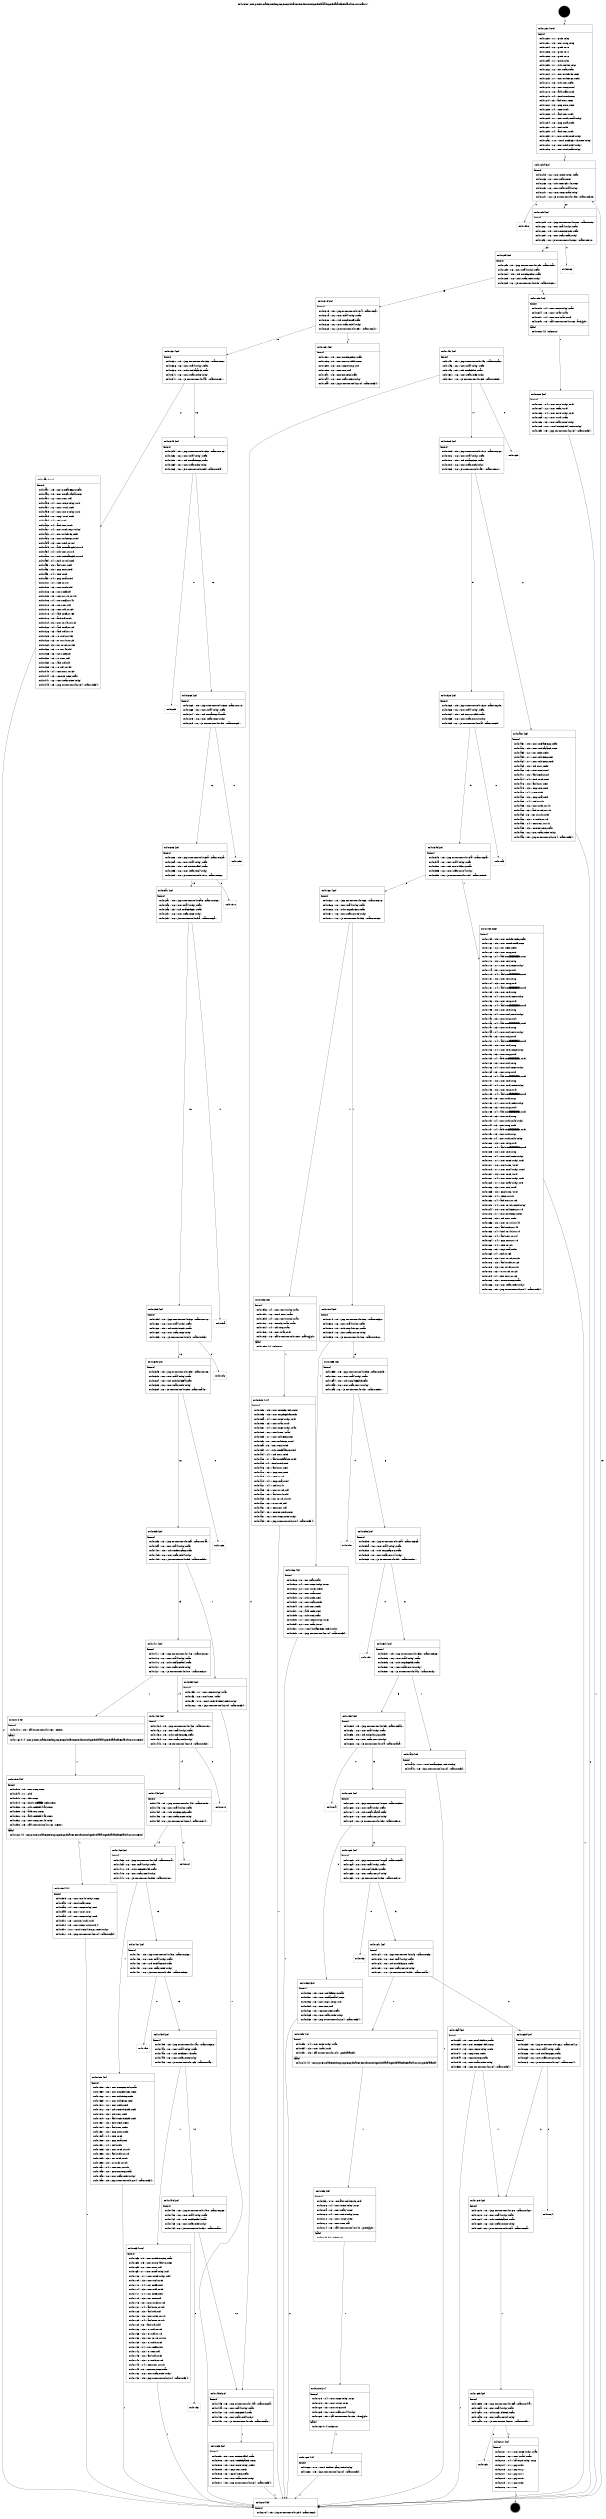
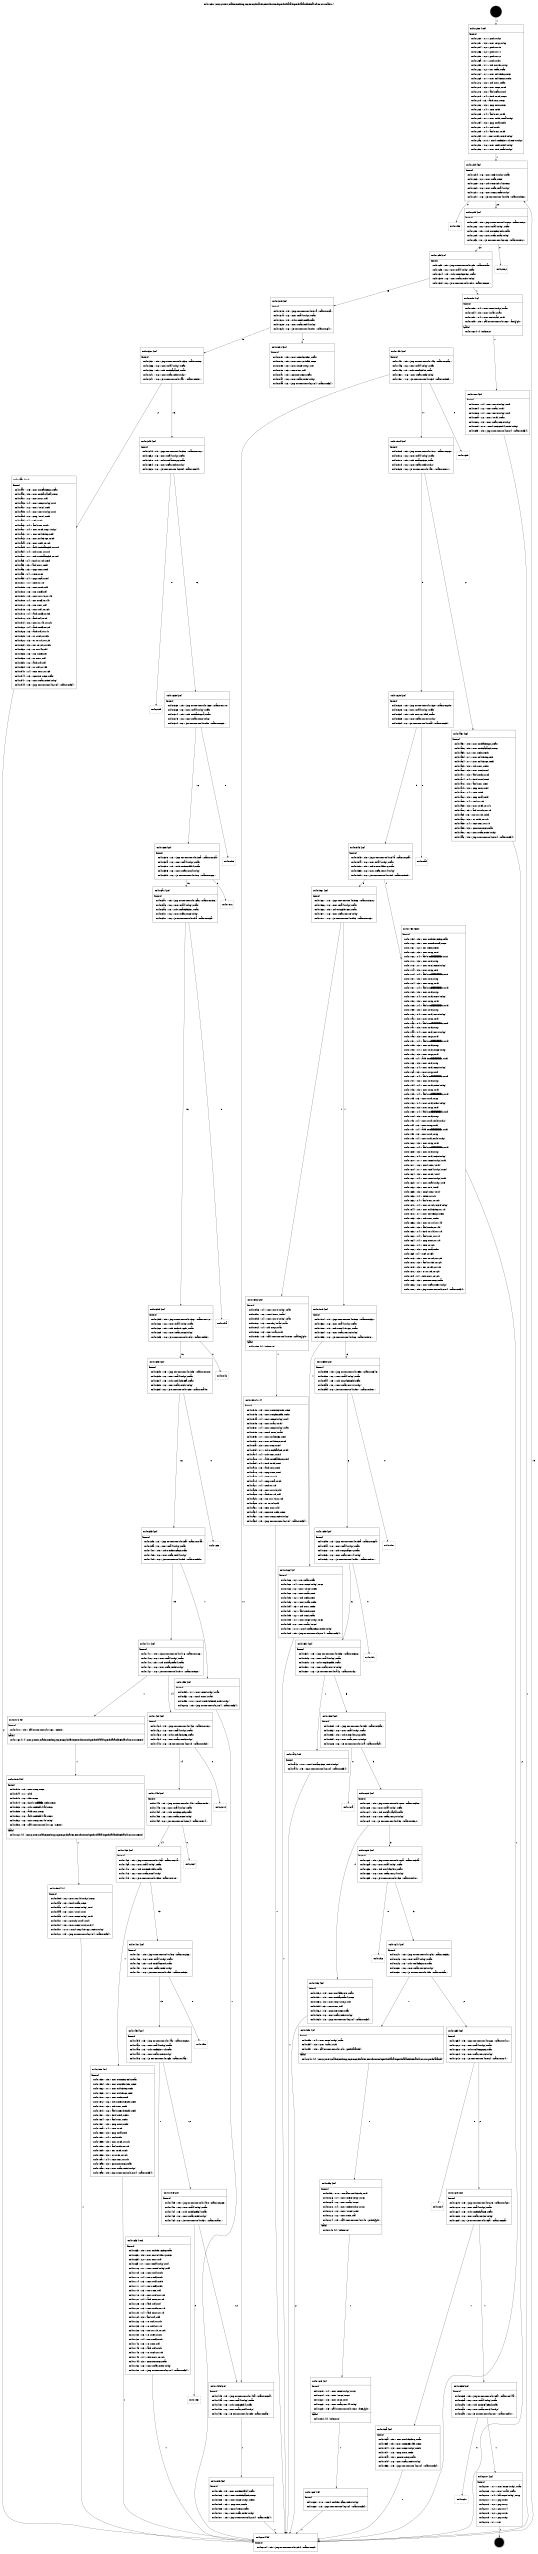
edge "0x40193a [30]" -> "0x401679 [28]": reversed
